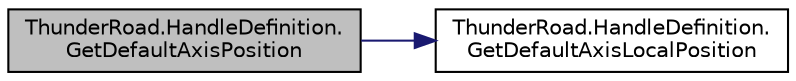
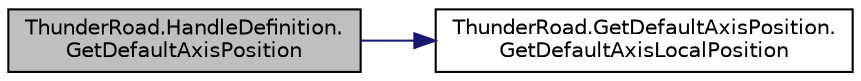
node "ThunderRoad.HandleDefinition. GetDefaultAxisLocalPosition": label "ThunderRoad.HandleDefinition. GetDefaultAxisLocalPosition" -> "ThunderRoad.GetDefaultAxisPosition. GetDefaultAxisLocalPosition"
